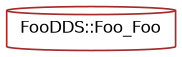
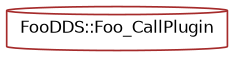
node "FooDDS::Foo_Foo": label "FooDDS::Foo_Foo" -> "FooDDS::Foo_CallPlugin"
